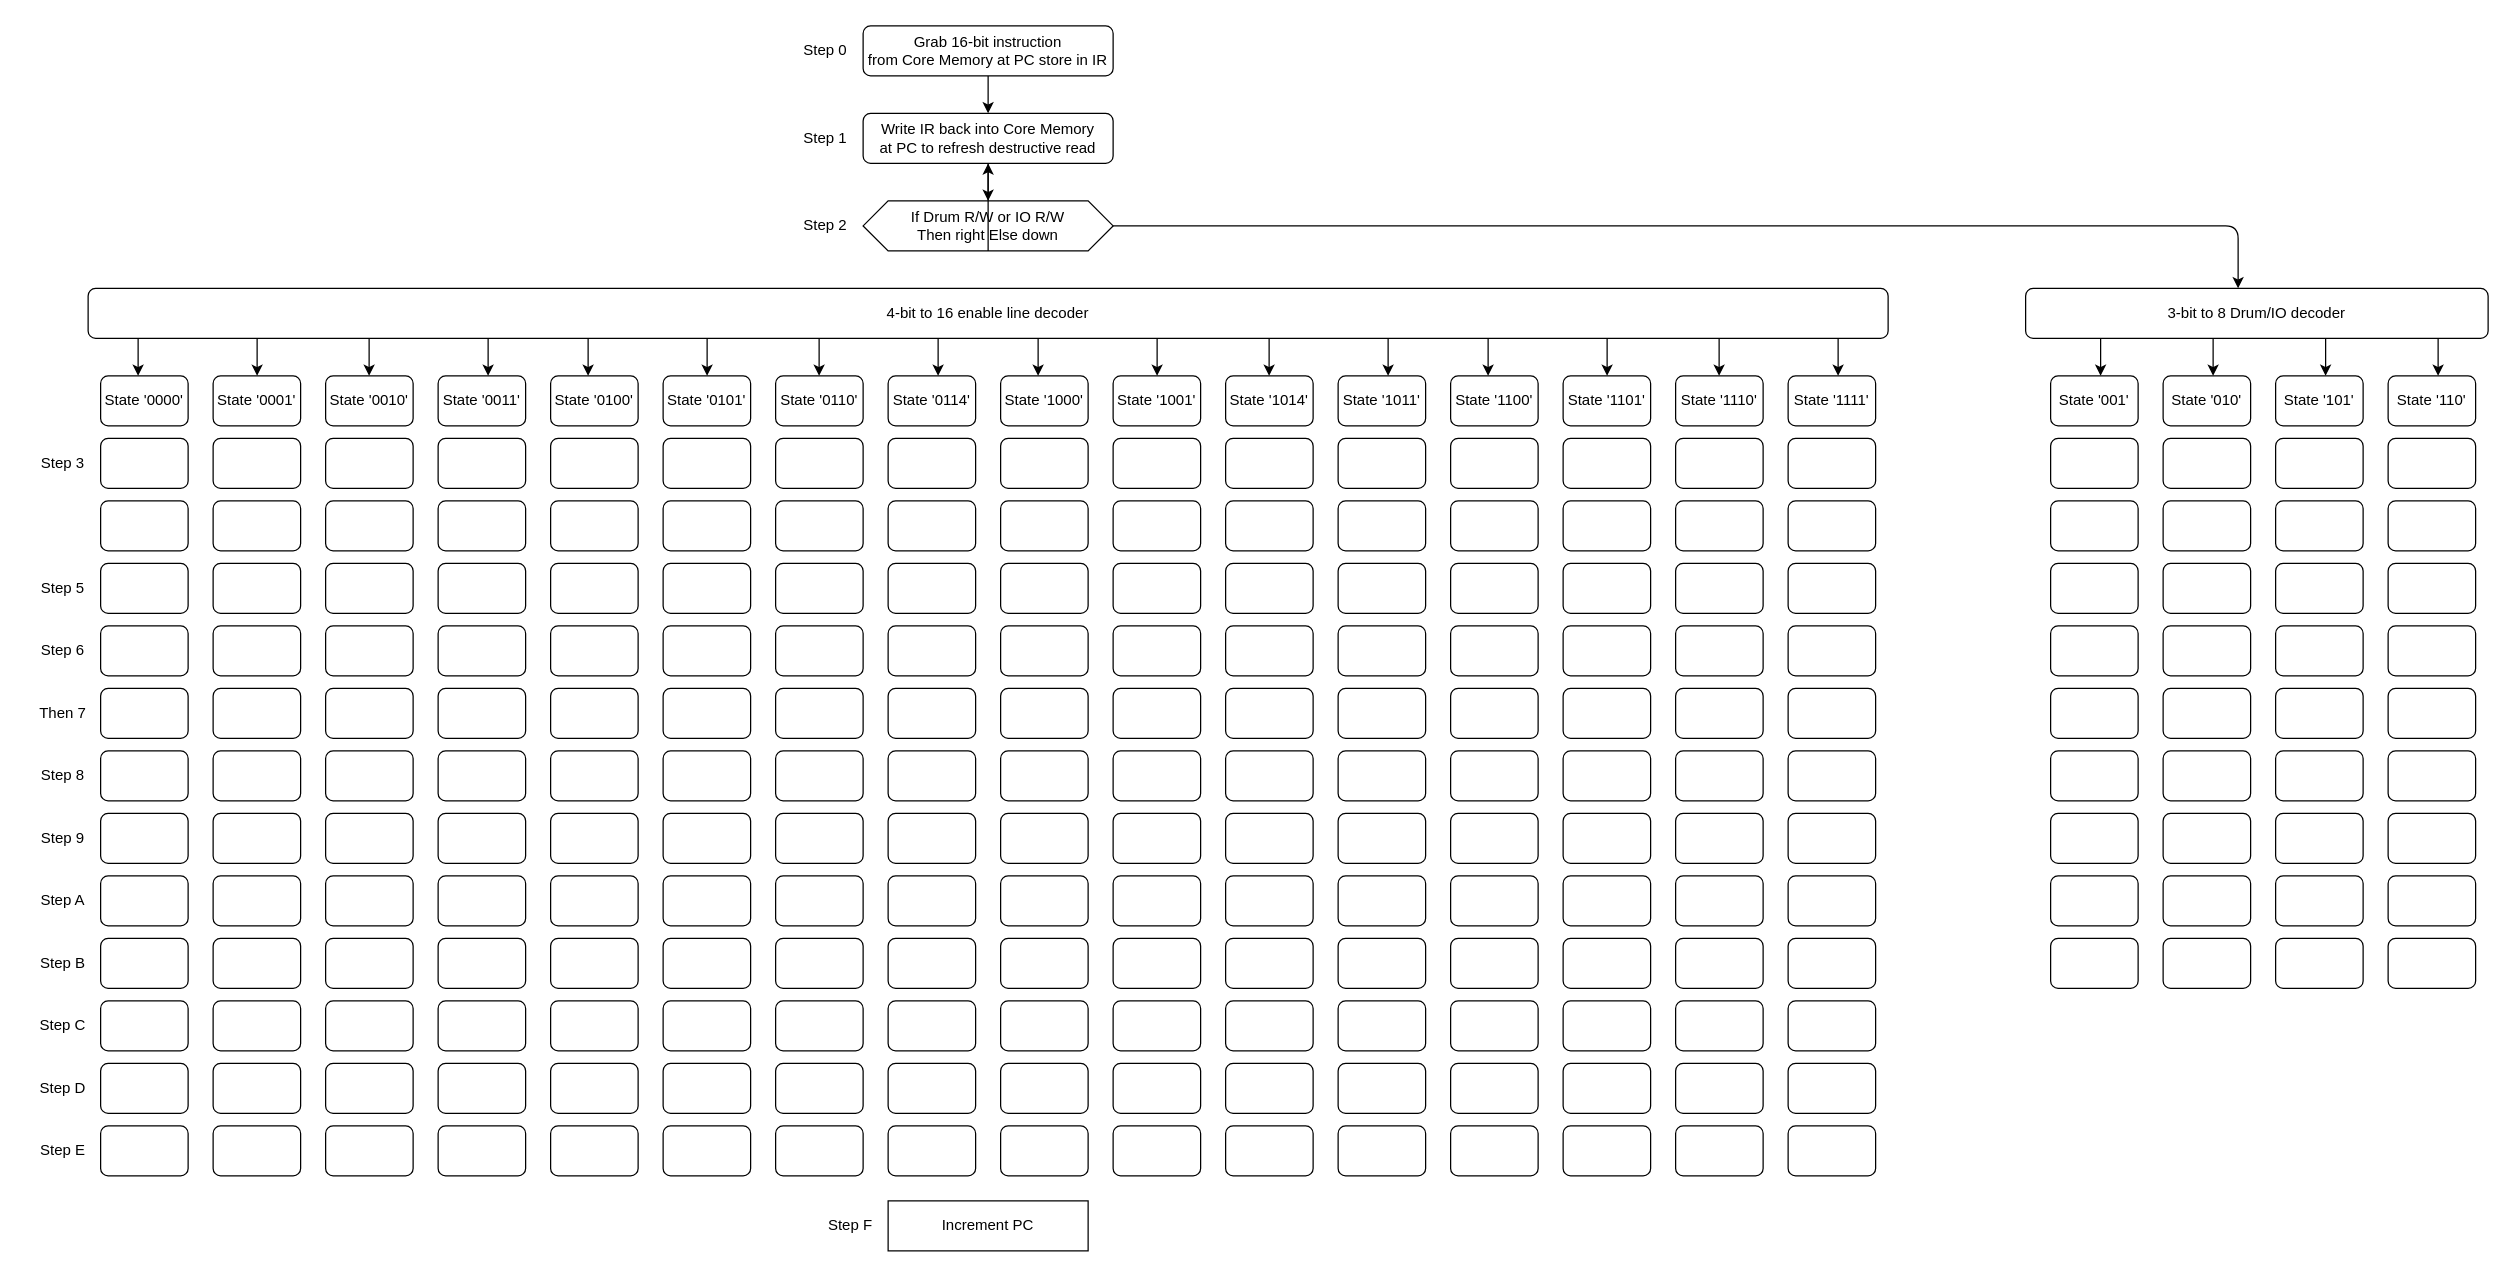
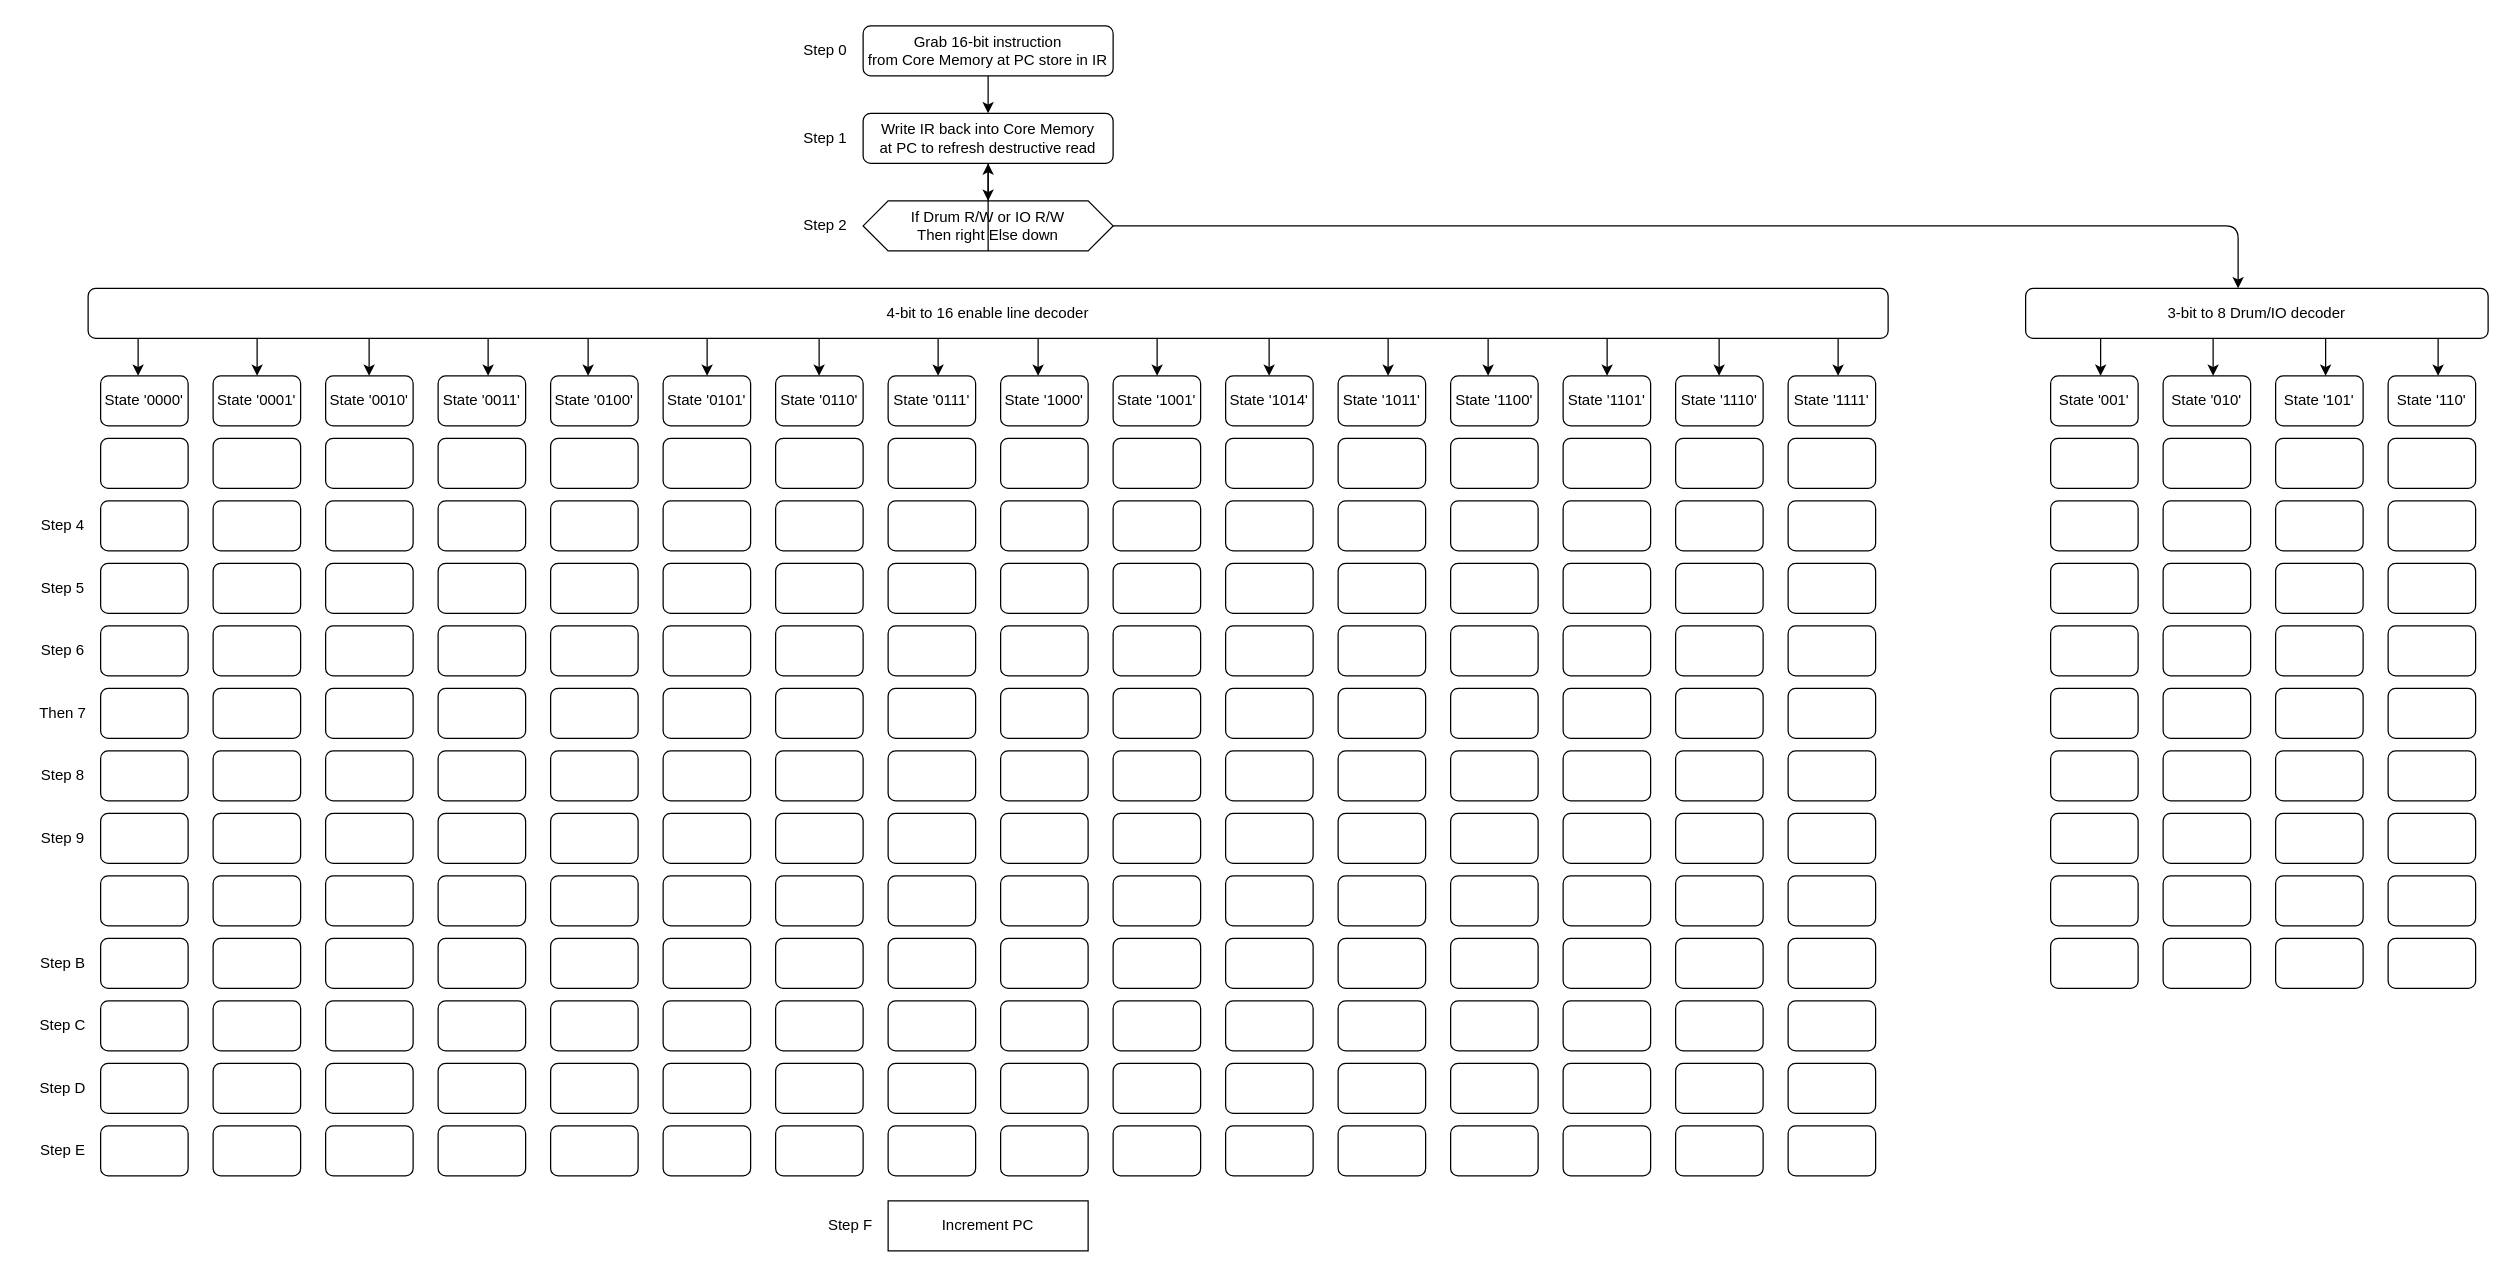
node "State '0114'": label "State '0114'" -> "State '0111'"
node "Step 3": removed
node "Step 4": added
node "Step A": removed
